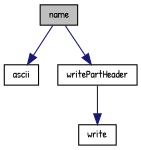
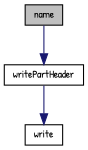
node "ascii": removed
